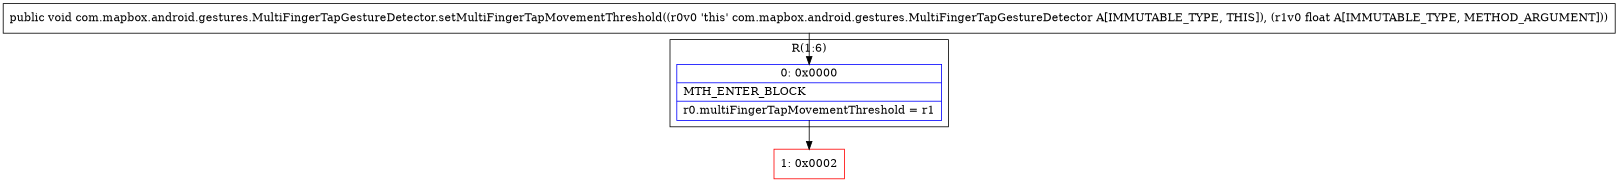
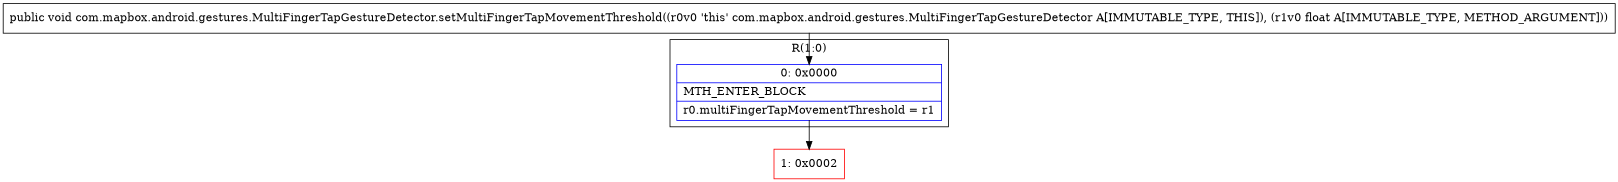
cluster "R(1:6)": label "R(1:6)" -> "R(1:0)"
